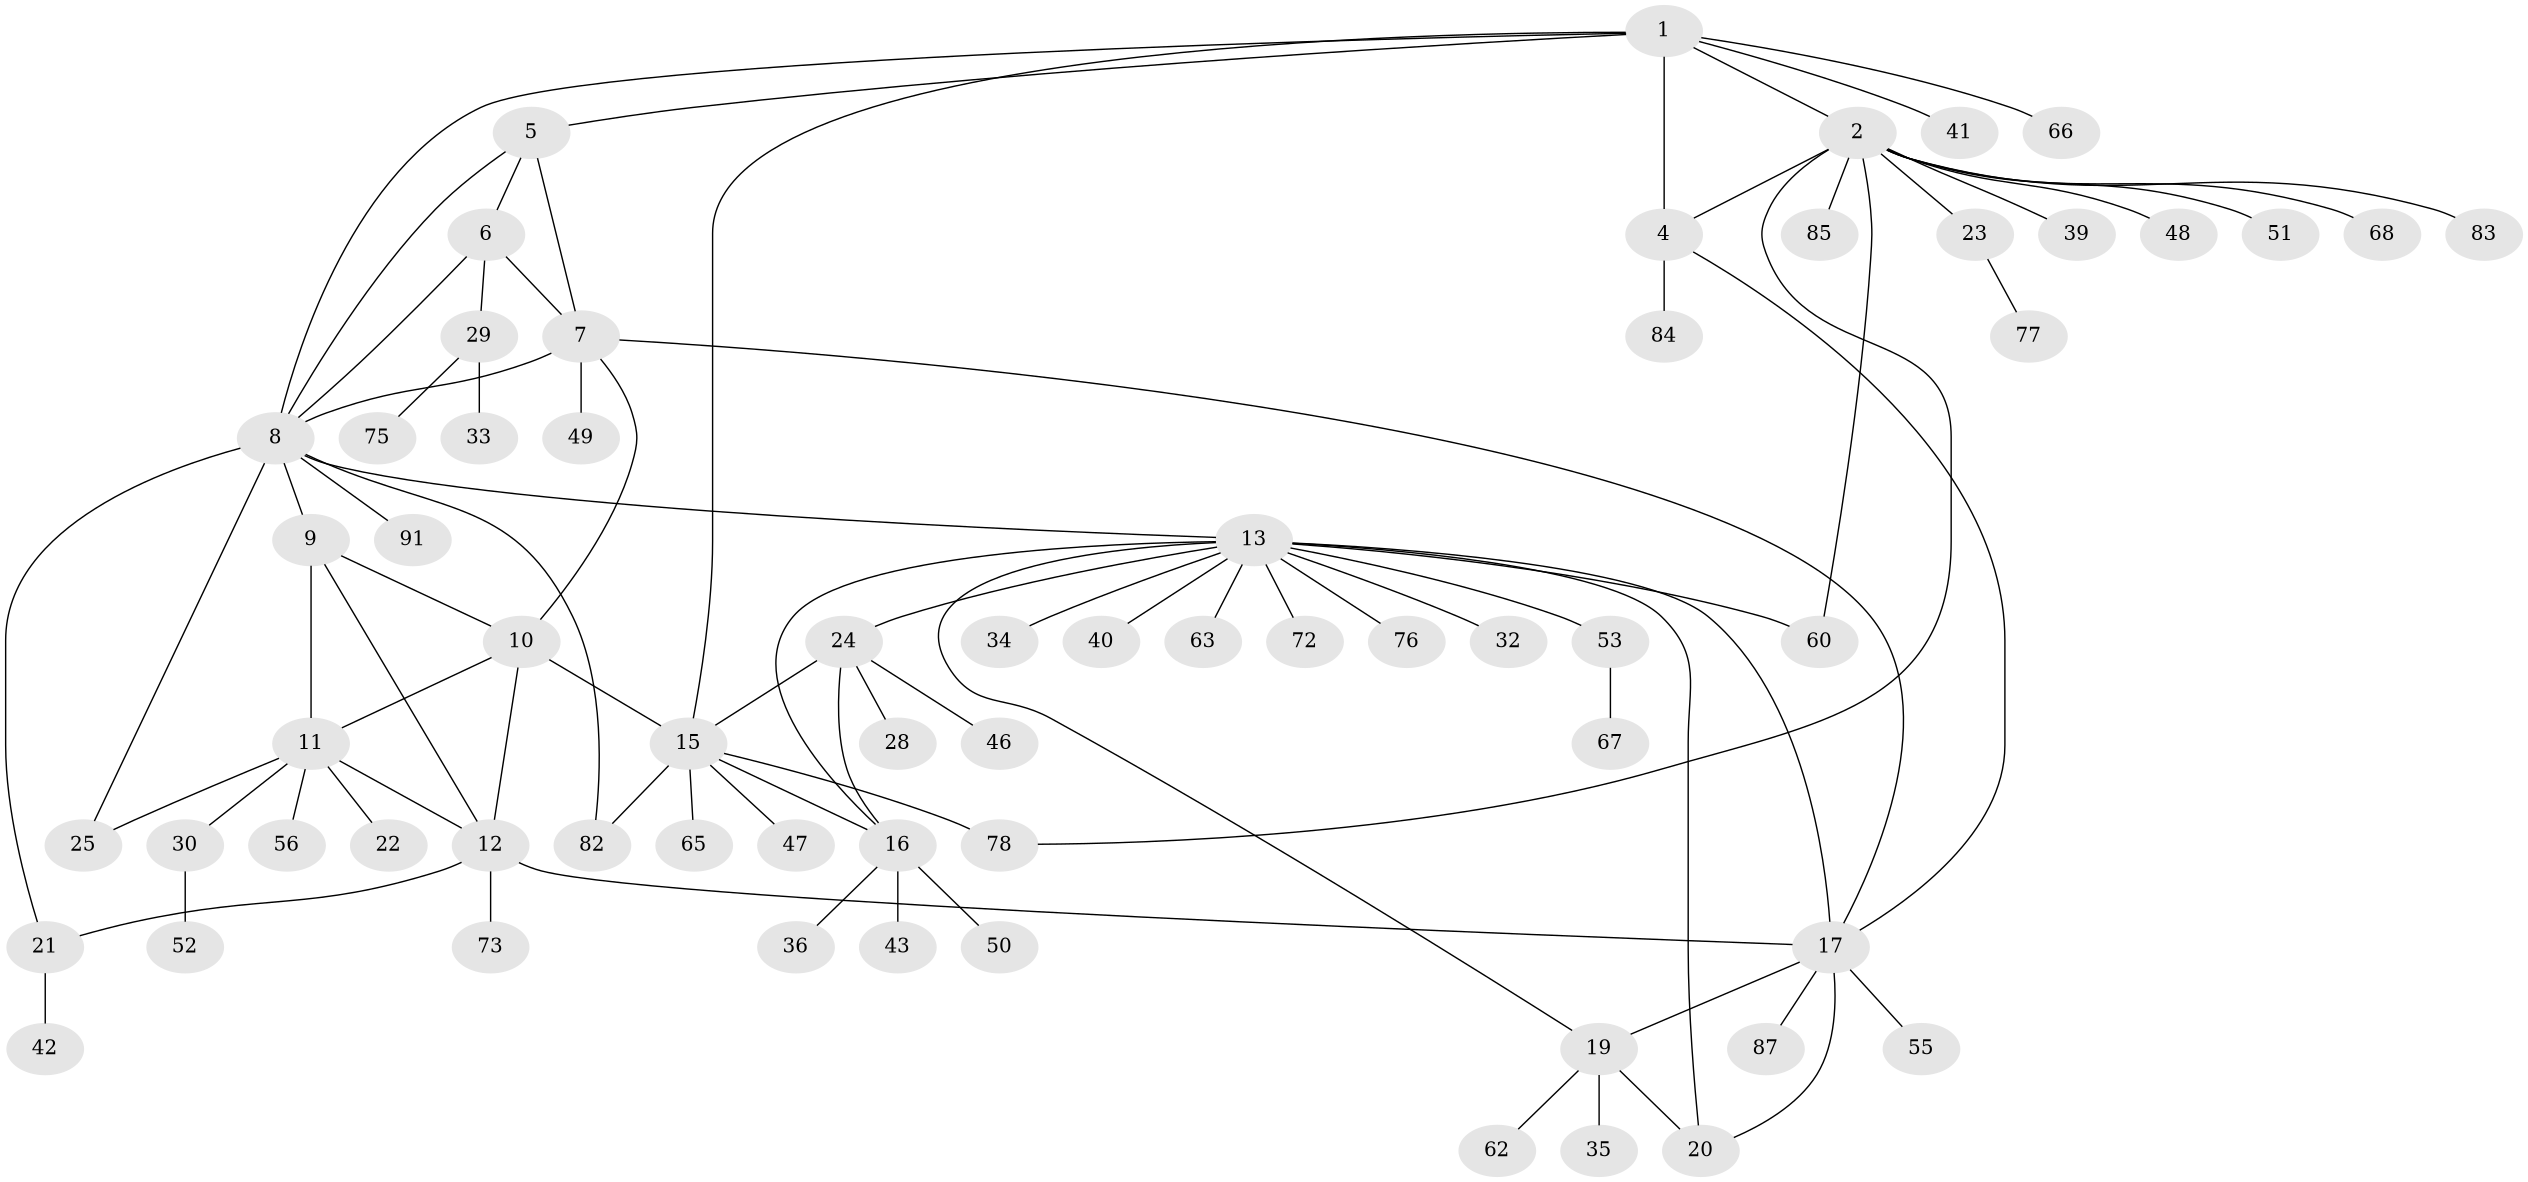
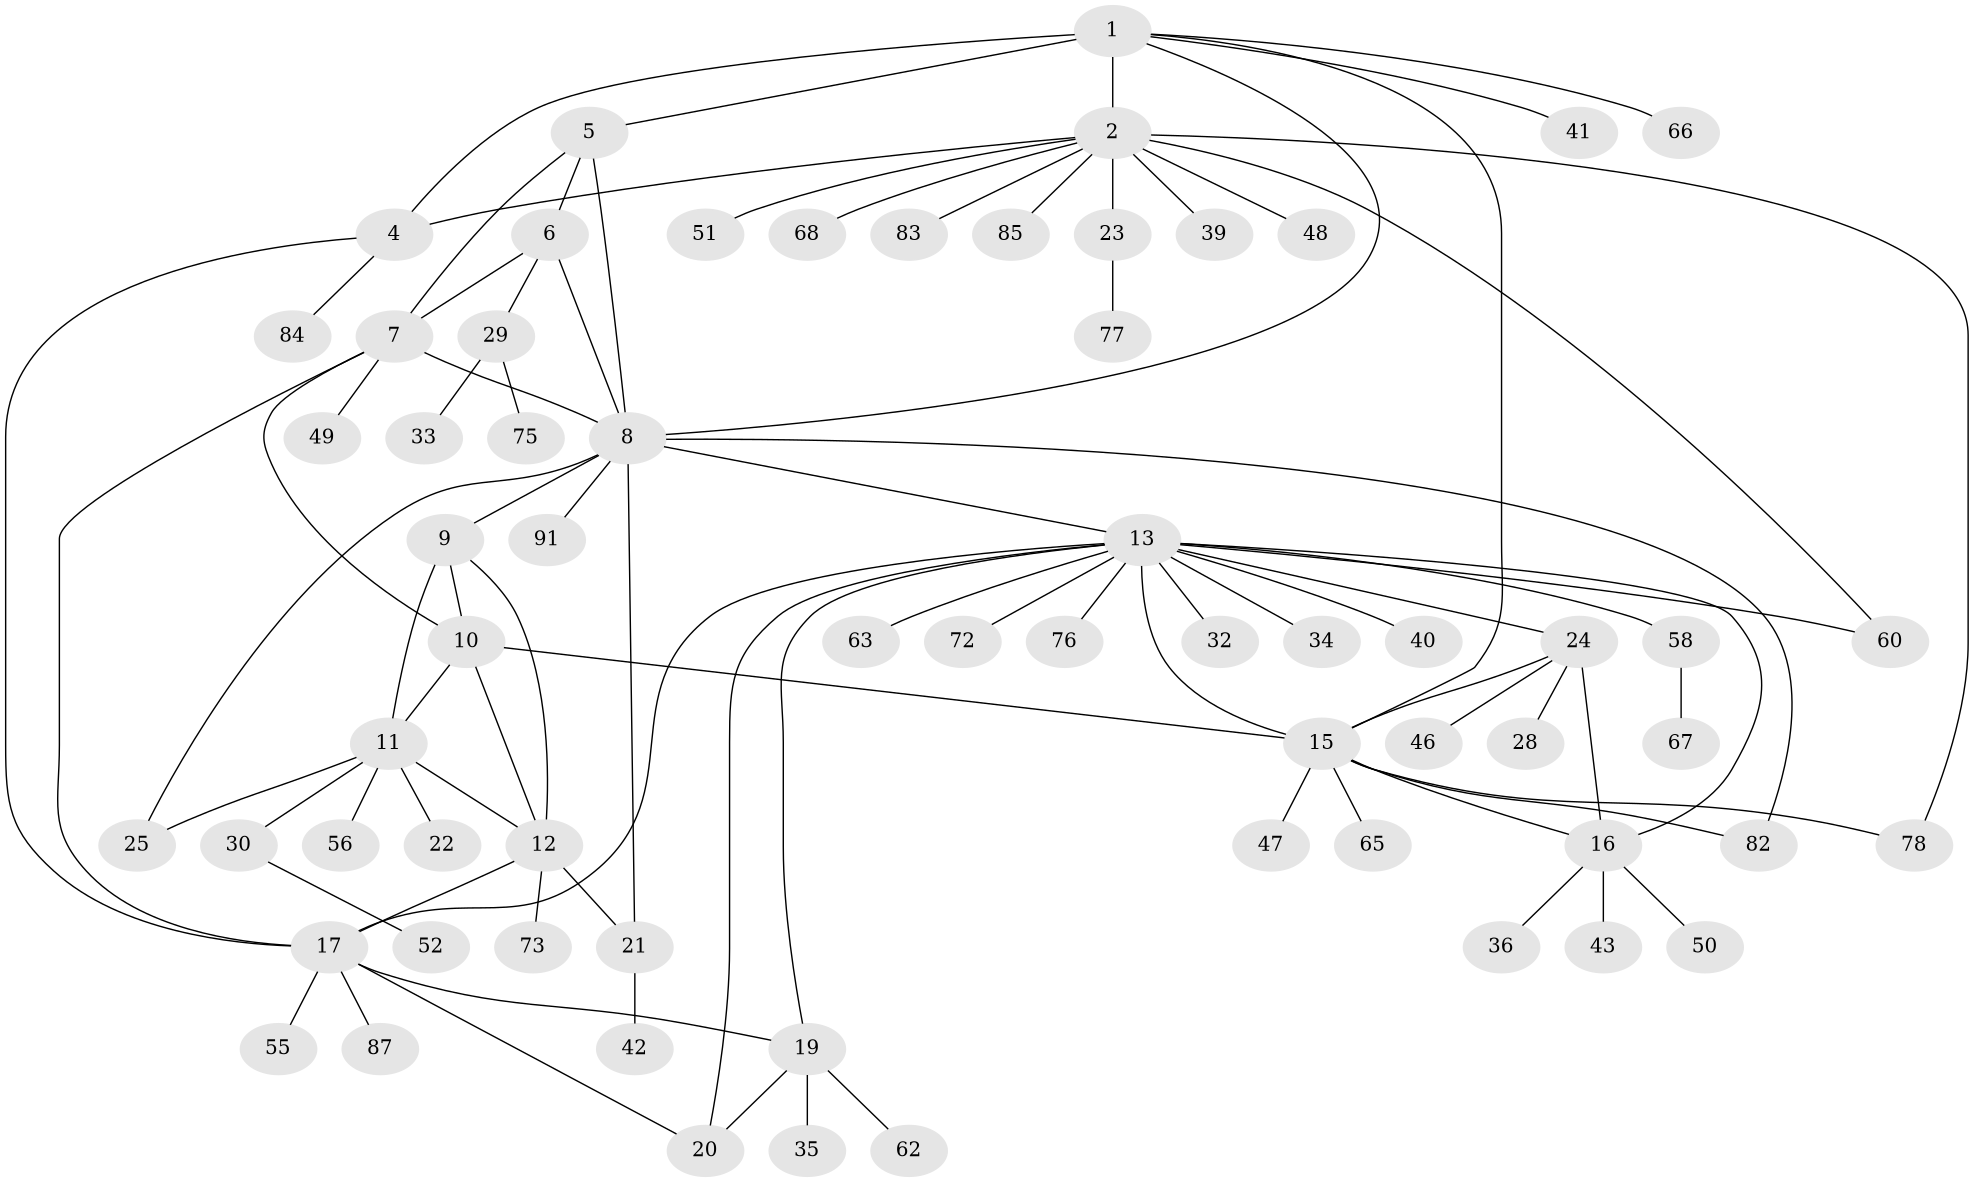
node "53": label "53" -> "58"
edge "13" -- "15": added
